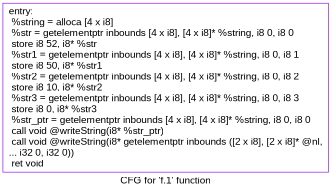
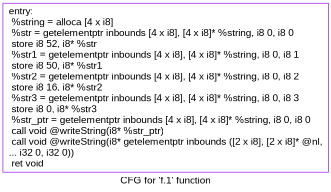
node "entry:": text "store i8 10, i8* %str2" -> "store i8 16, i8* %str2"
